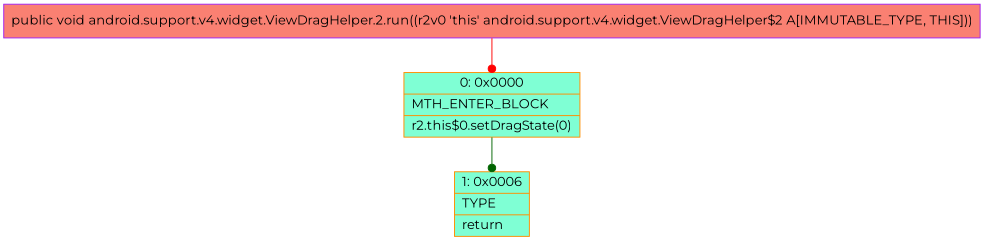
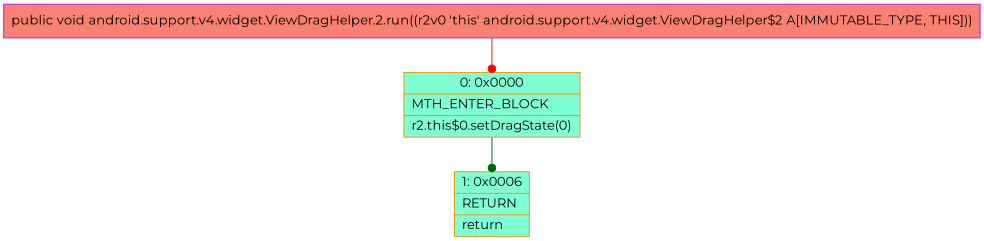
node "1: 0x0006": text "TYPE" -> "RETURN"
